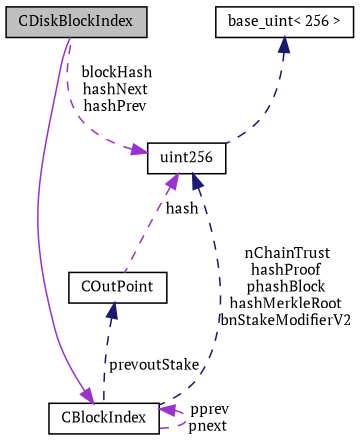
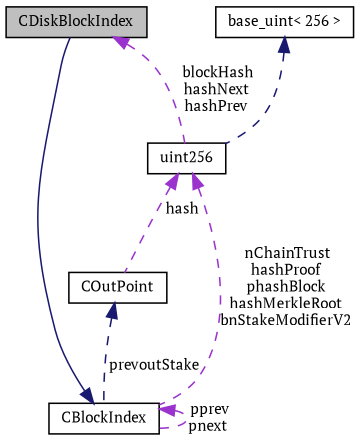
edge "CDiskBlockIndex" -> "uint256": reversed
edge "CDiskBlockIndex" -> "CBlockIndex": color darkorchid3 -> midnightblue
edge "CBlockIndex" -> "uint256": color midnightblue -> darkorchid3
